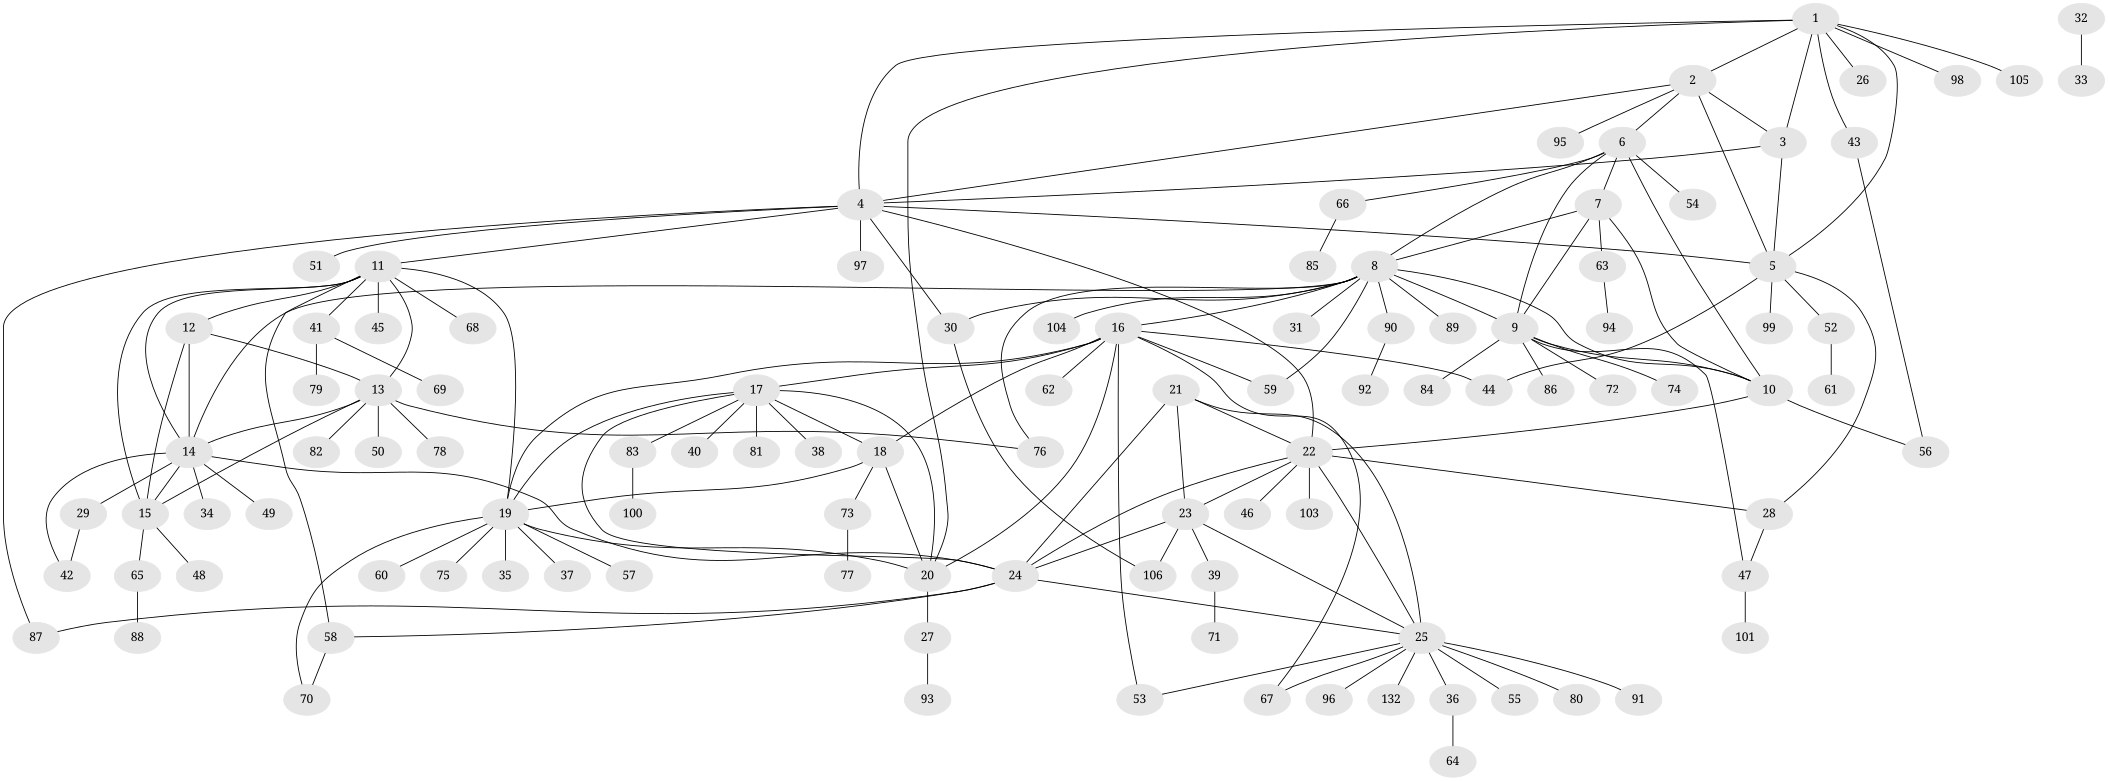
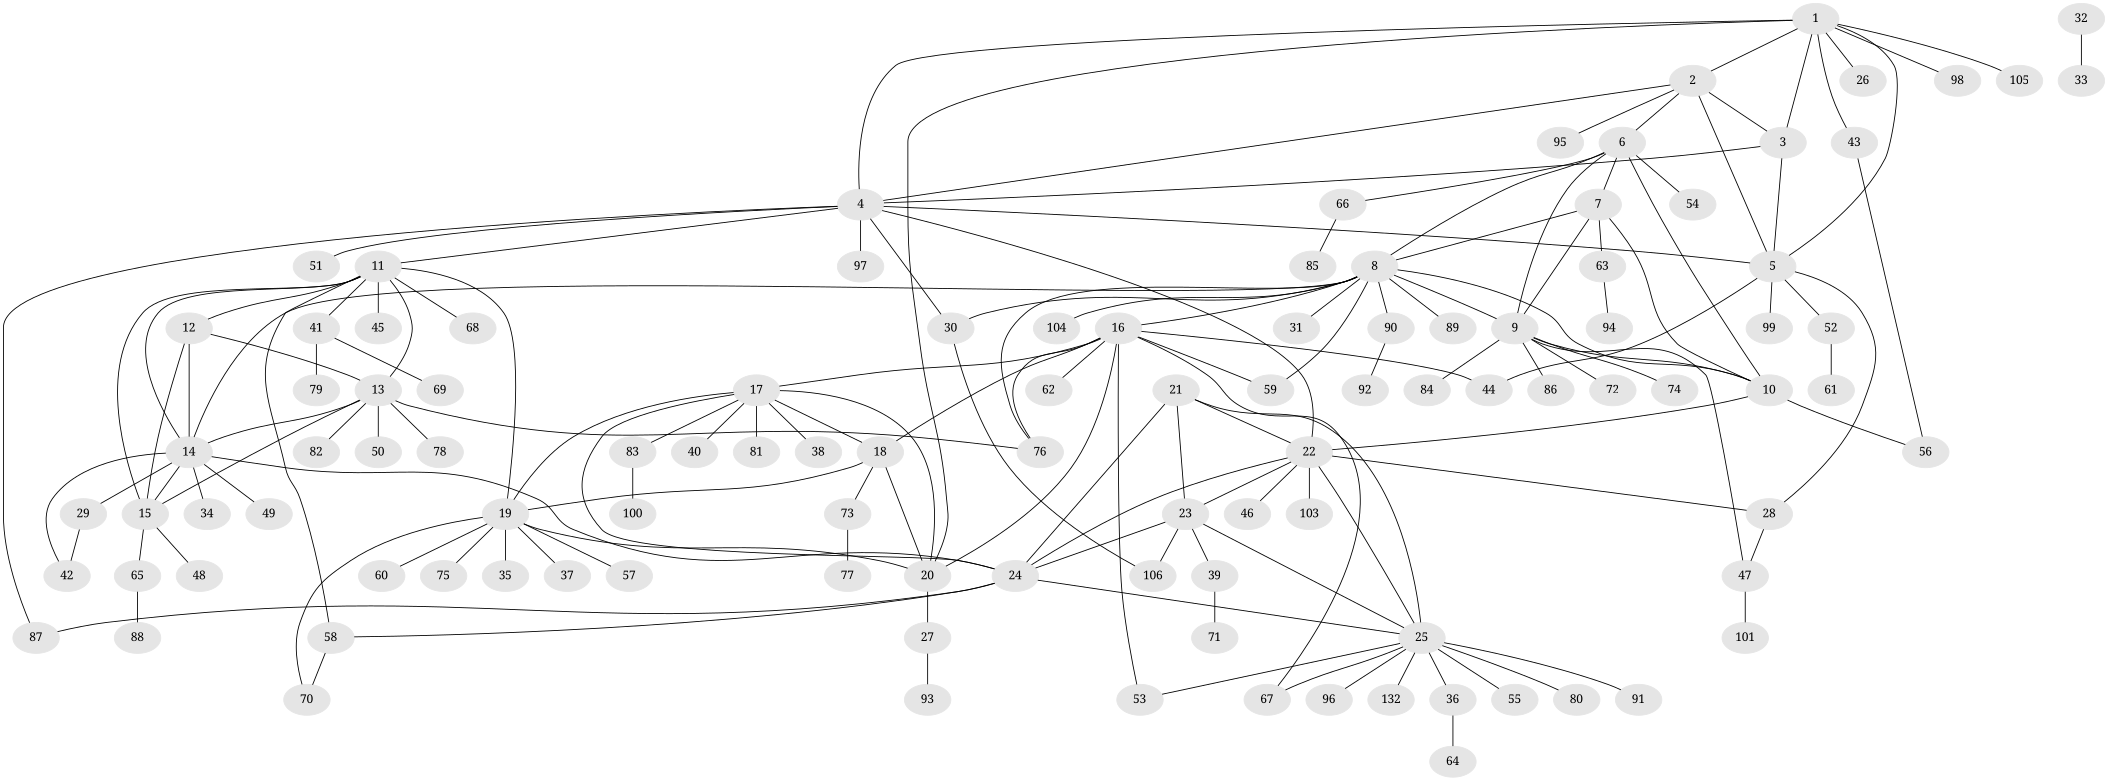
edge "16" -- "19": now "16" -- "76"
